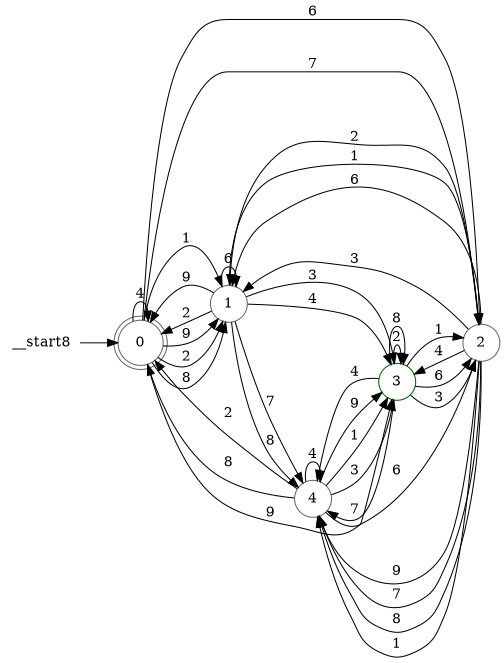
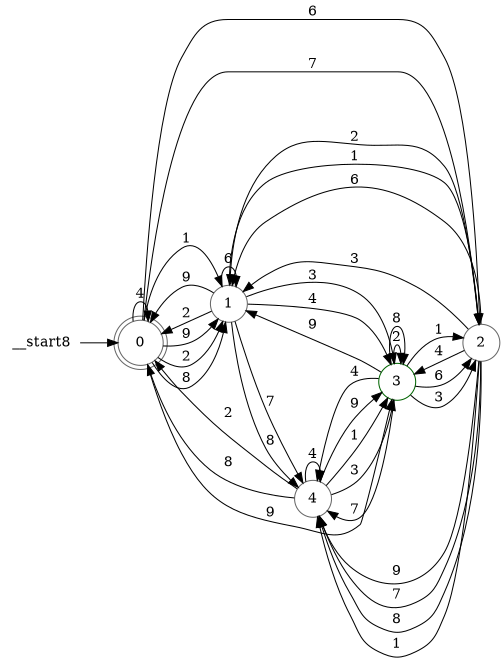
edge "3" -> "1": added, label "9"
edge "4" -> "2": removed, label "6"
